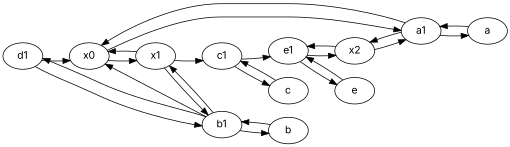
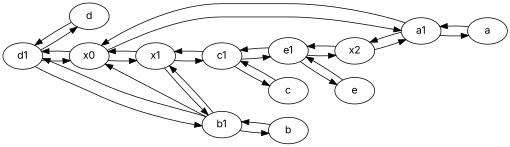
node "d": added
edge "e1" -> "c1": added
edge "x0" -> "d1": added
edge "c1" -> "x1": added
